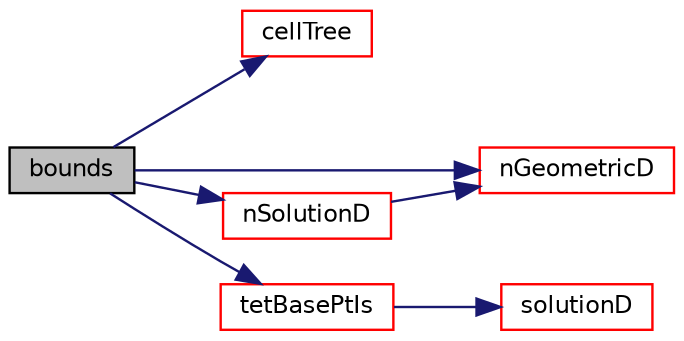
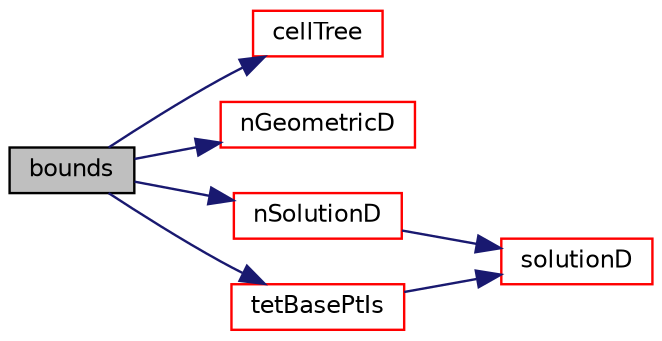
edge "nSolutionD" -> "nGeometricD": now "nSolutionD" -> "solutionD"
